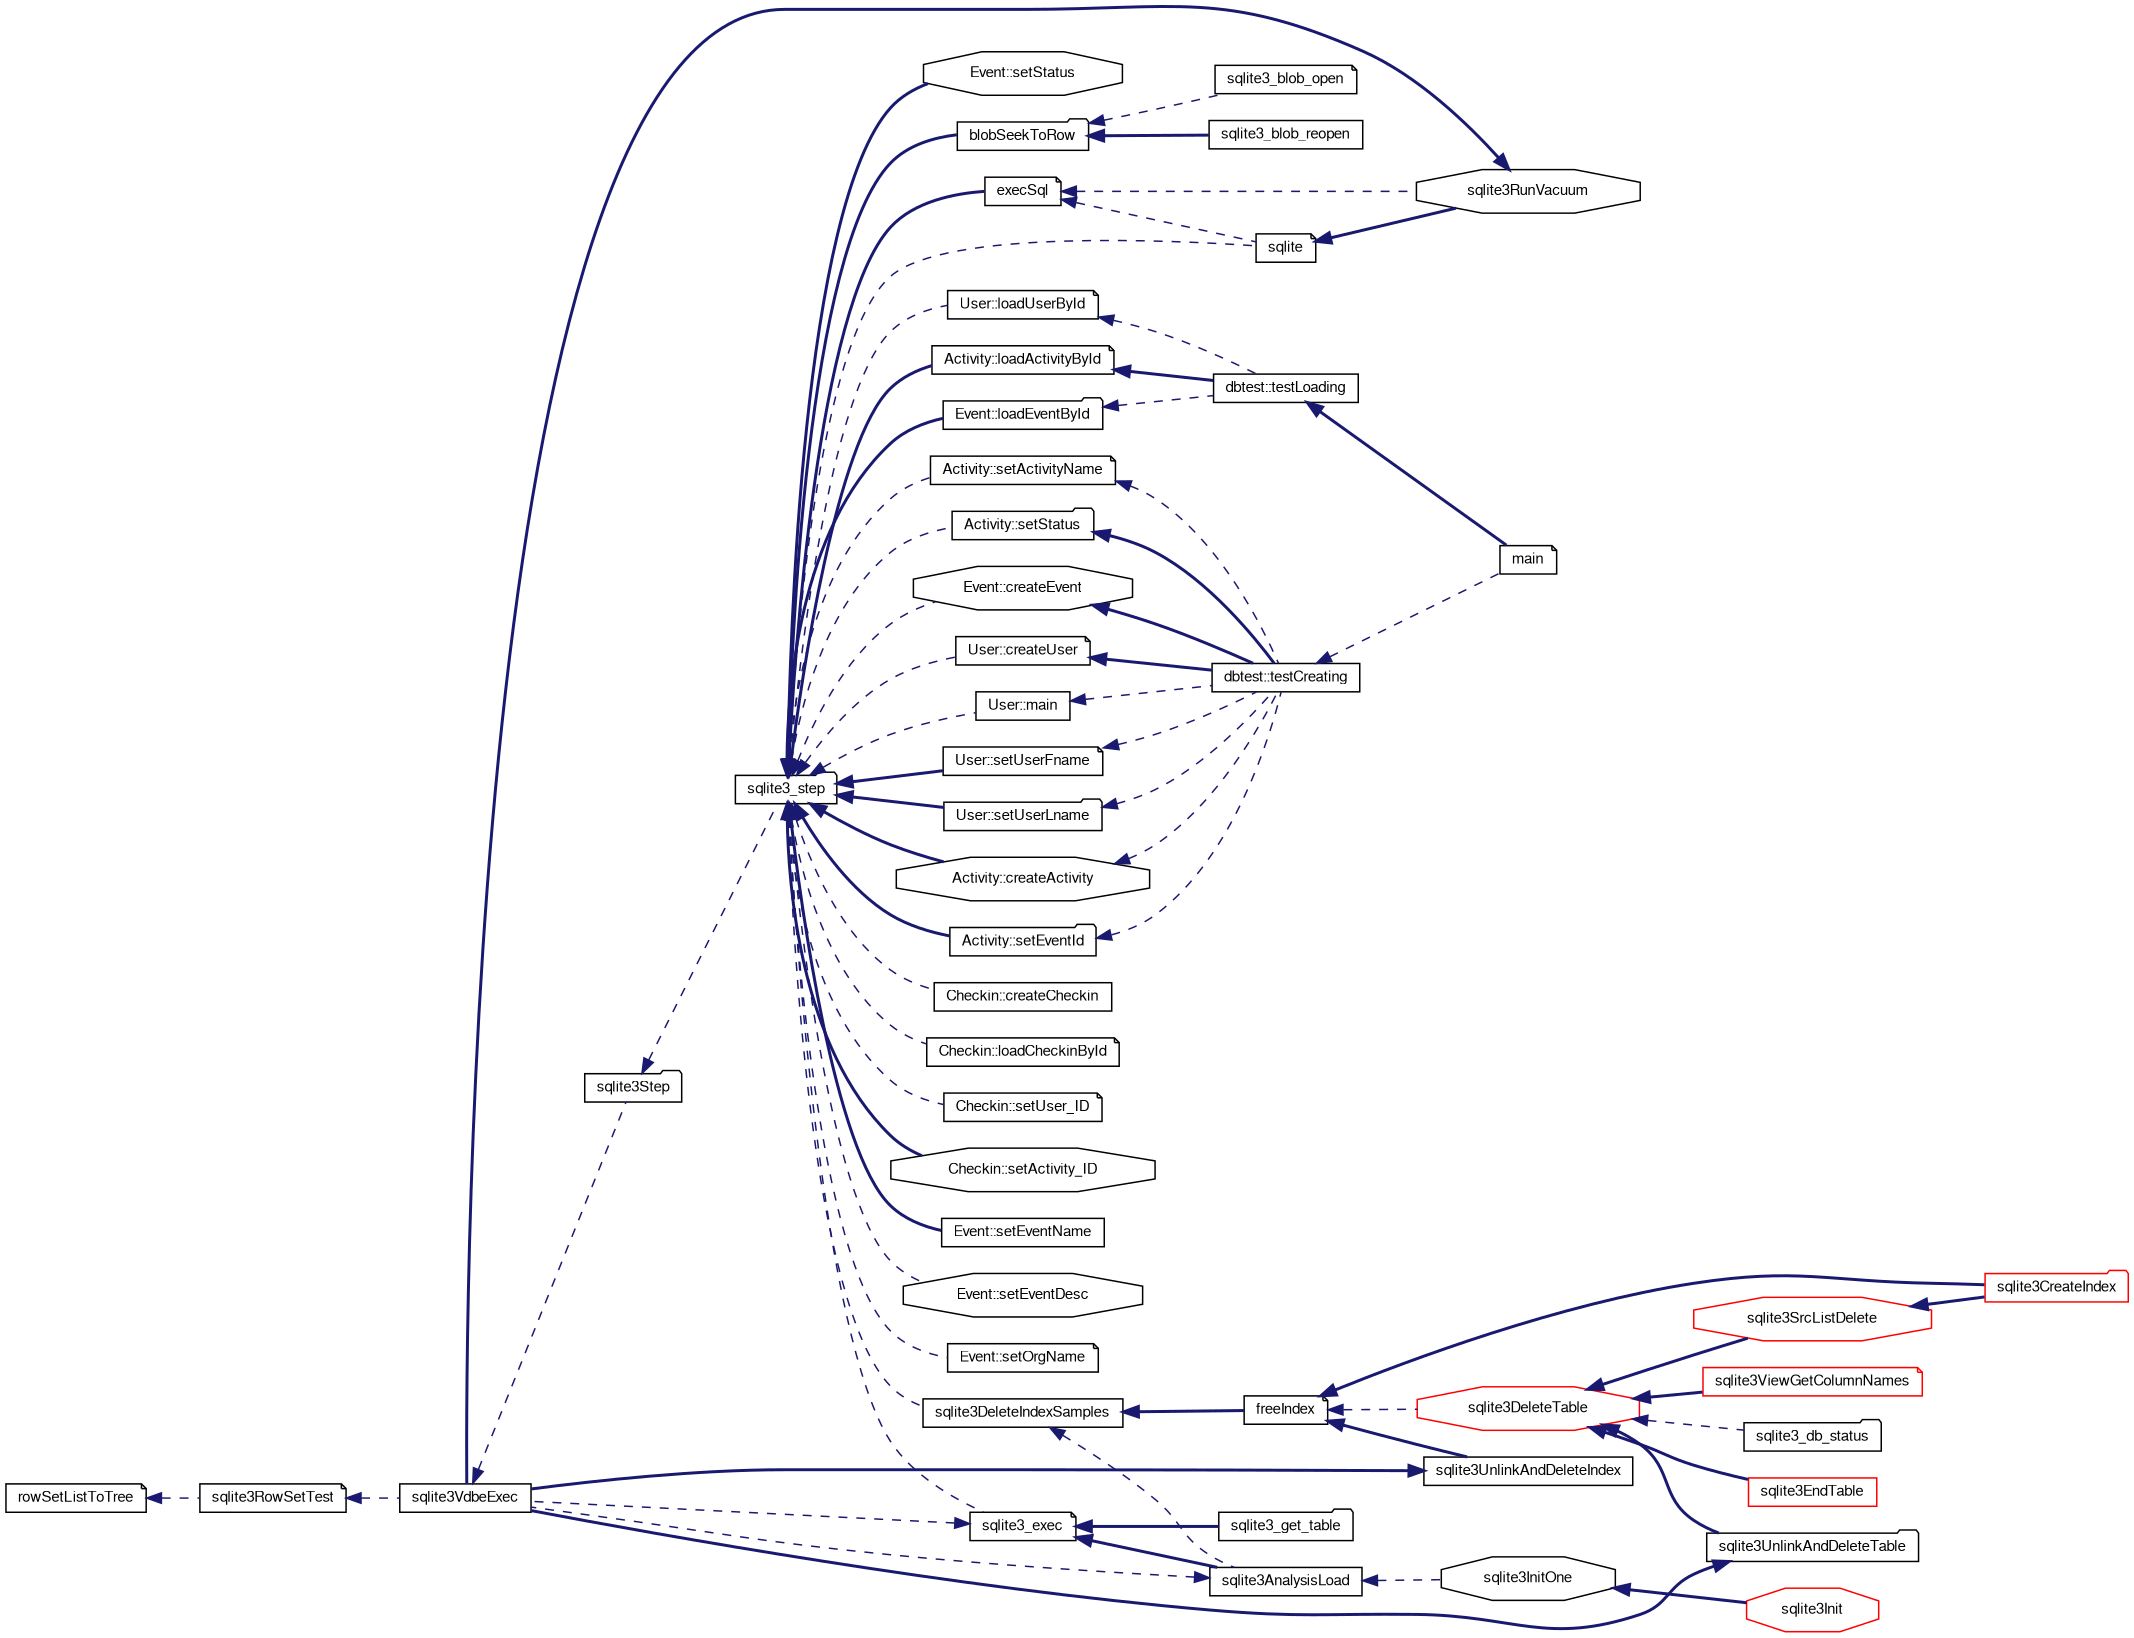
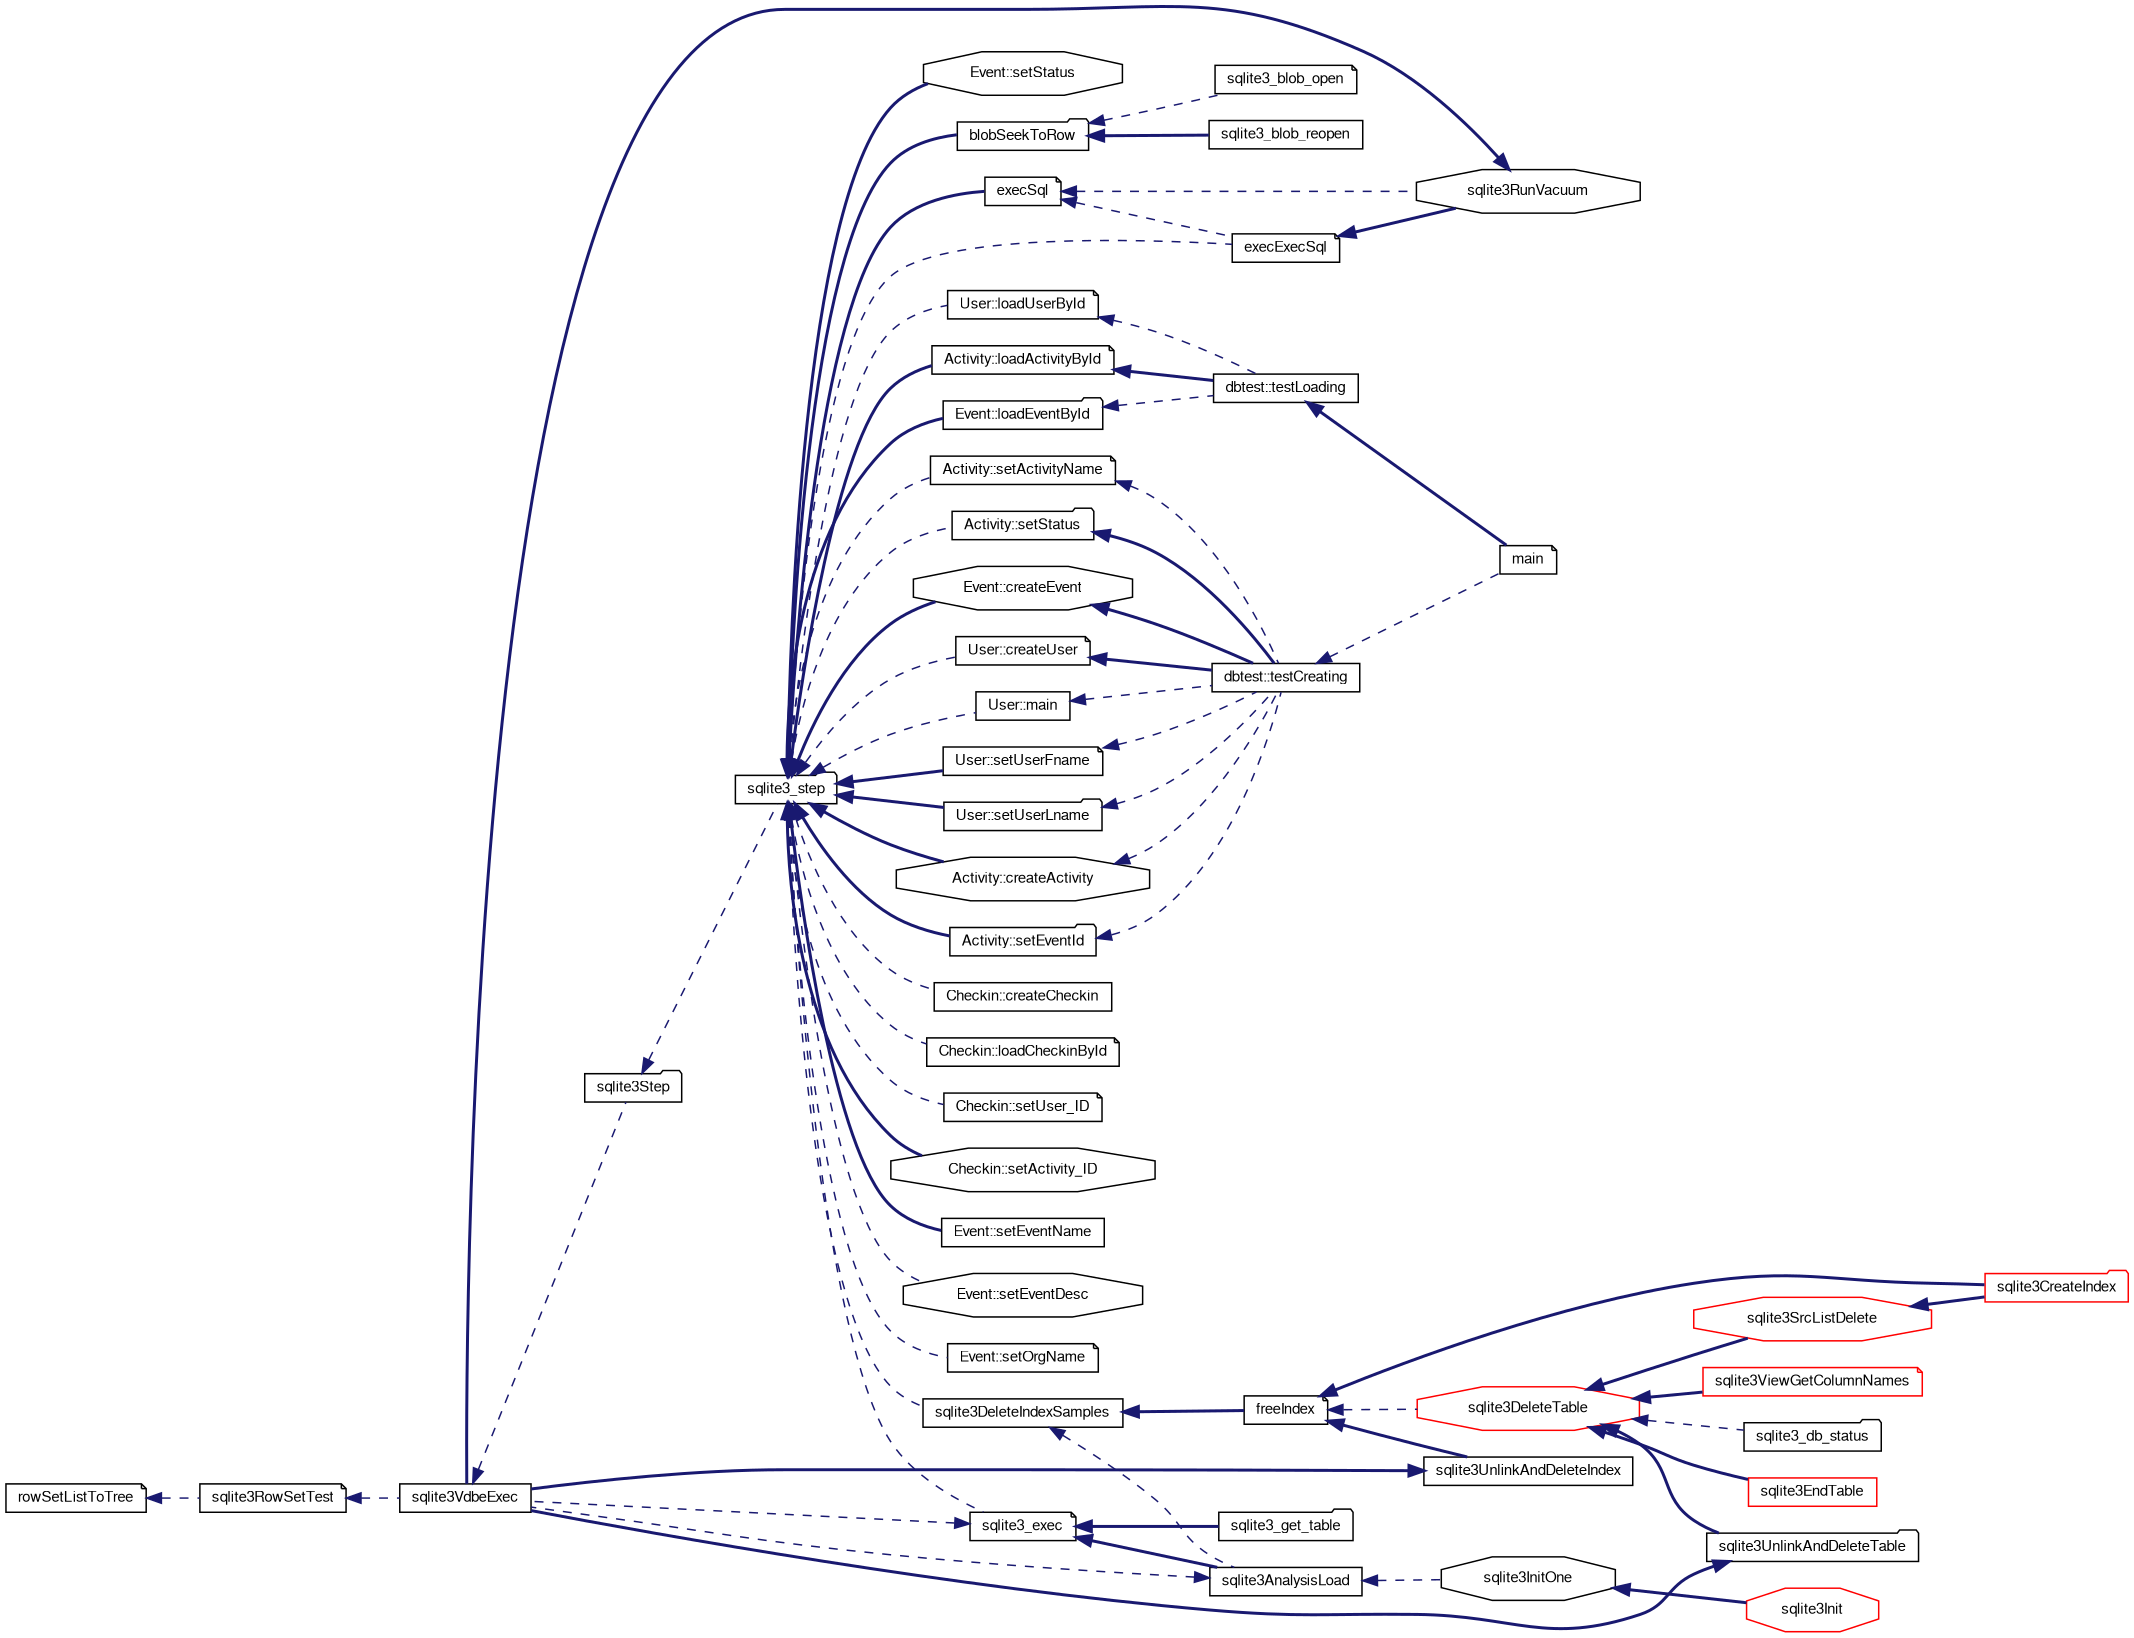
node "sqlite": label "sqlite" -> "execExecSql"
edge "Event::createEvent" -> "sqlite3_step": style dashed -> bold
